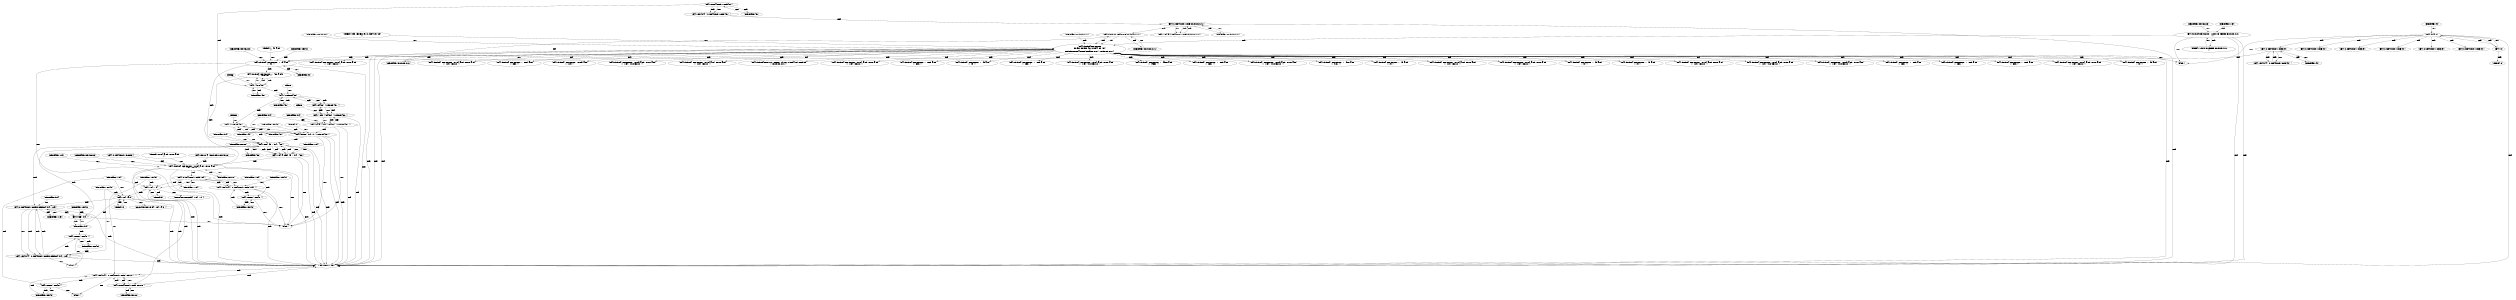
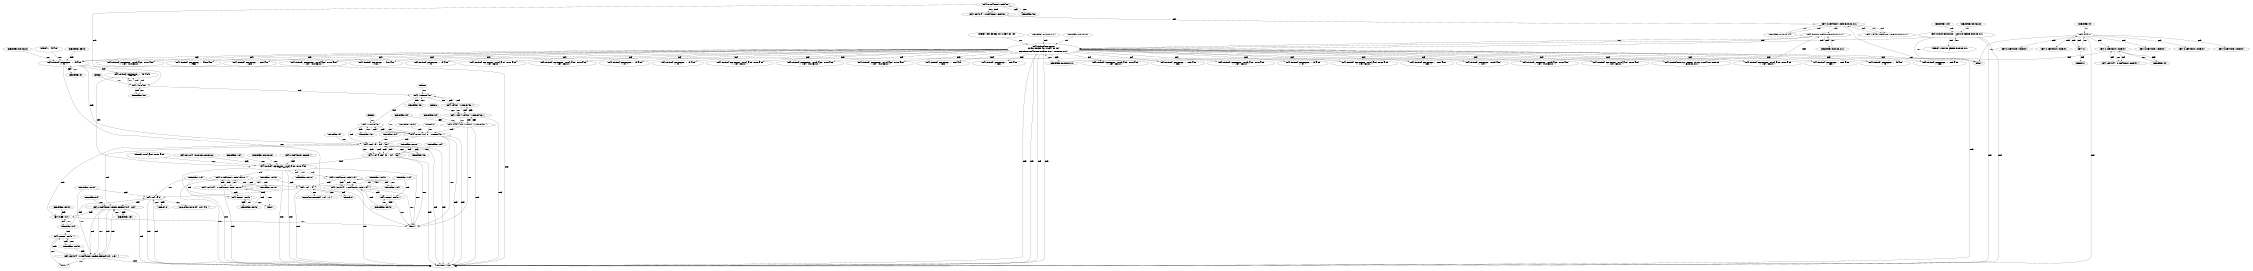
edge "(MethodReturn,RET)" -> "(Call,result = ( syscall_sock->code( terrno ) ))": reversed
